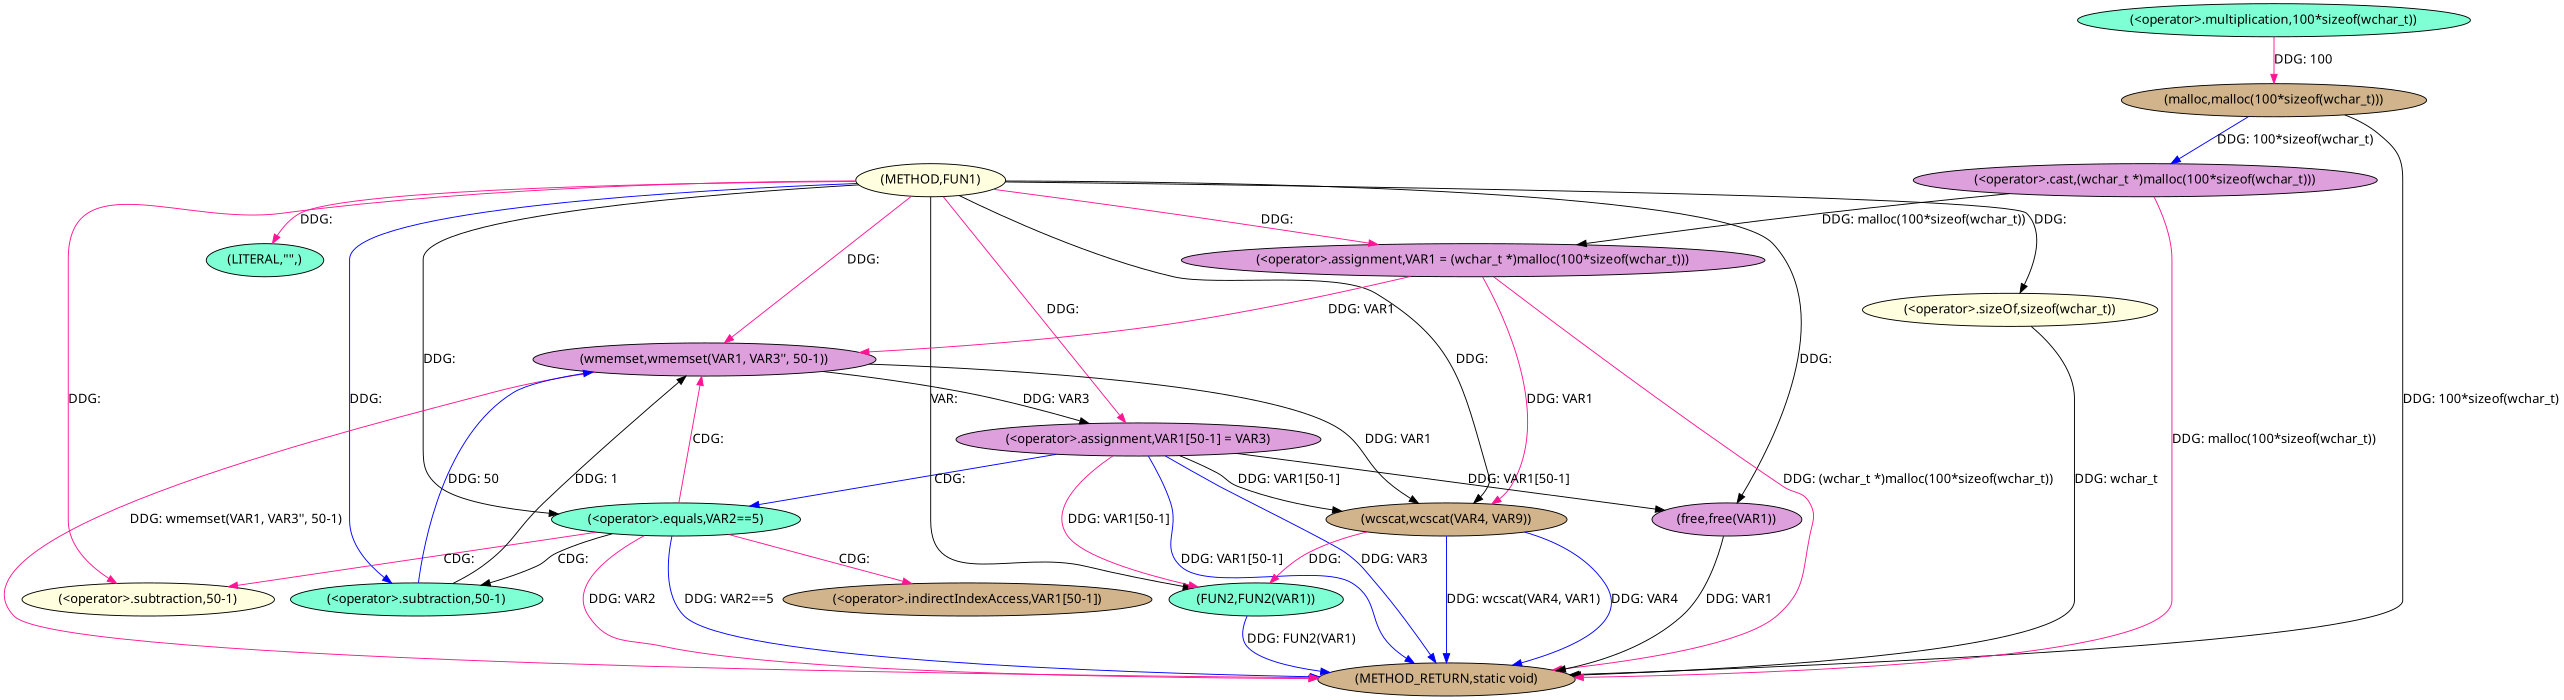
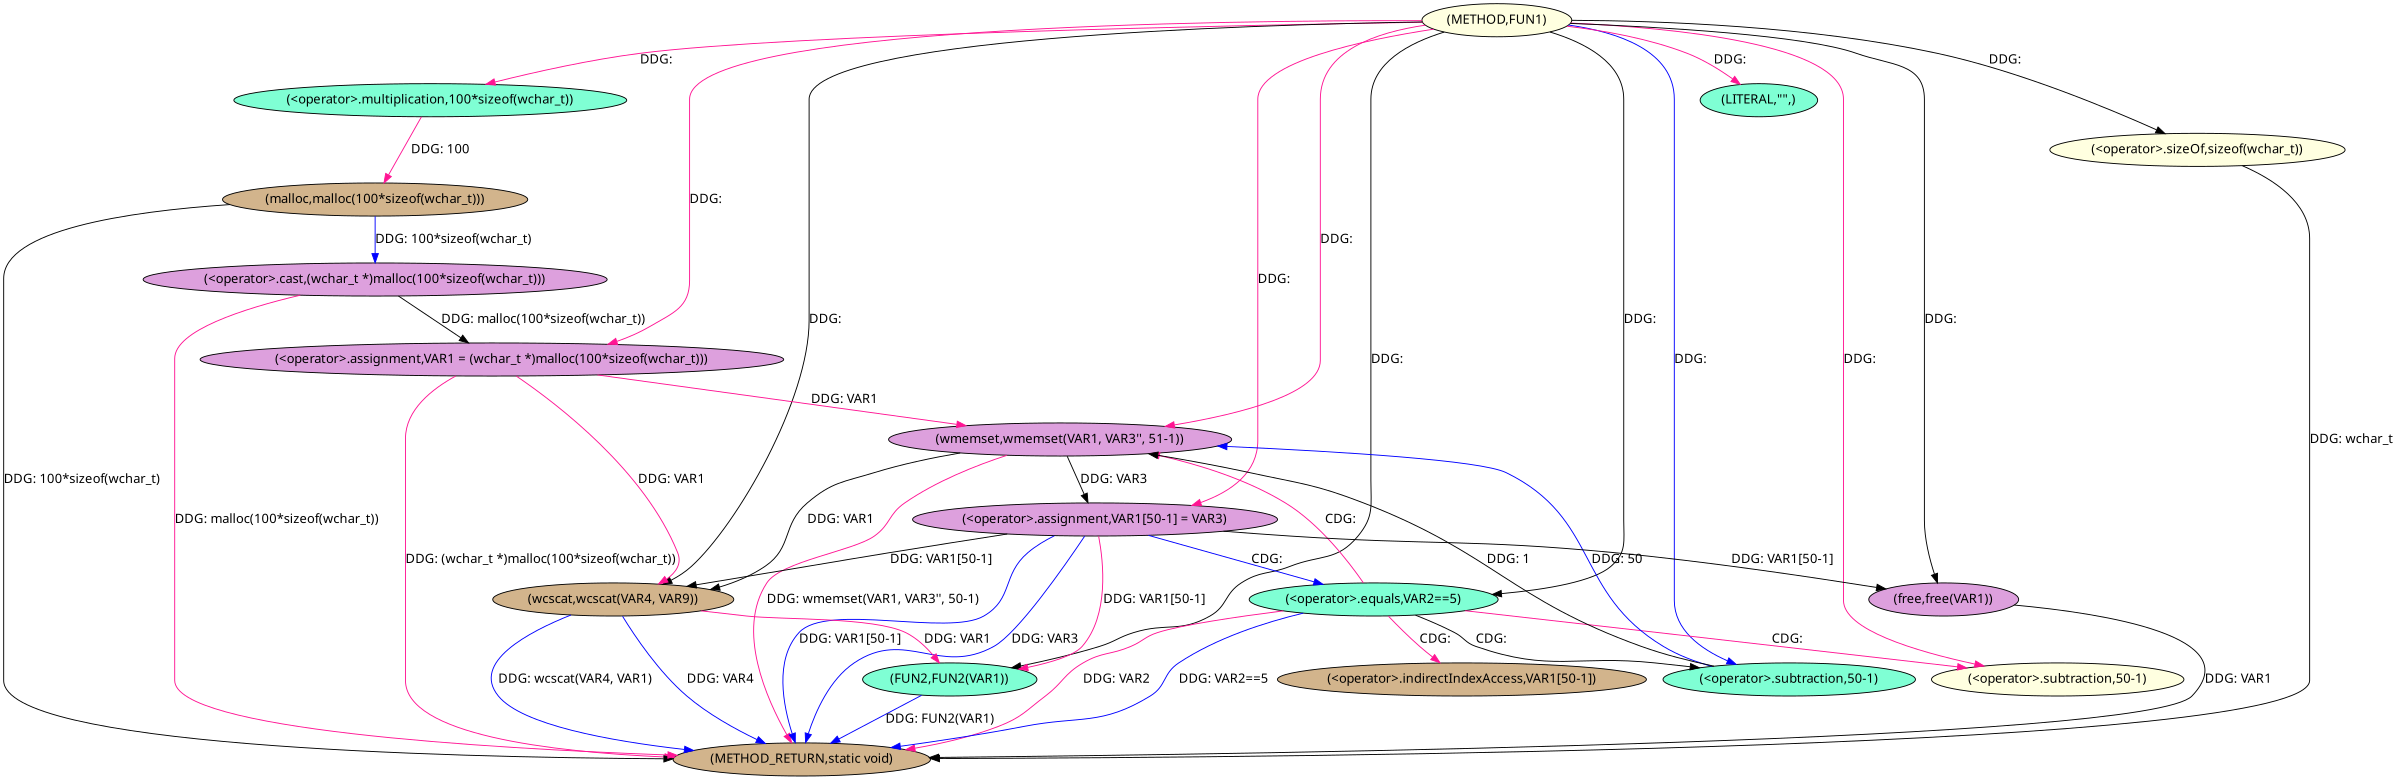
edge "(METHOD,FUN1)" -> "(<operator>.multiplication,100*sizeof(wchar_t))": added, label "DDG:"
node "(wmemset,wmemset(VAR1, VAR3'', 50-1))": label "(wmemset,wmemset(VAR1, VAR3'', 50-1))" -> "(wmemset,wmemset(VAR1, VAR3'', 51-1))"
edge "(METHOD,FUN1)" -> "(FUN2,FUN2(VAR1))": label "VAR: " -> "DDG: "
edge "(wcscat,wcscat(VAR4, VAR9))" -> "(FUN2,FUN2(VAR1))": label "DDG: " -> "DDG: VAR1"
